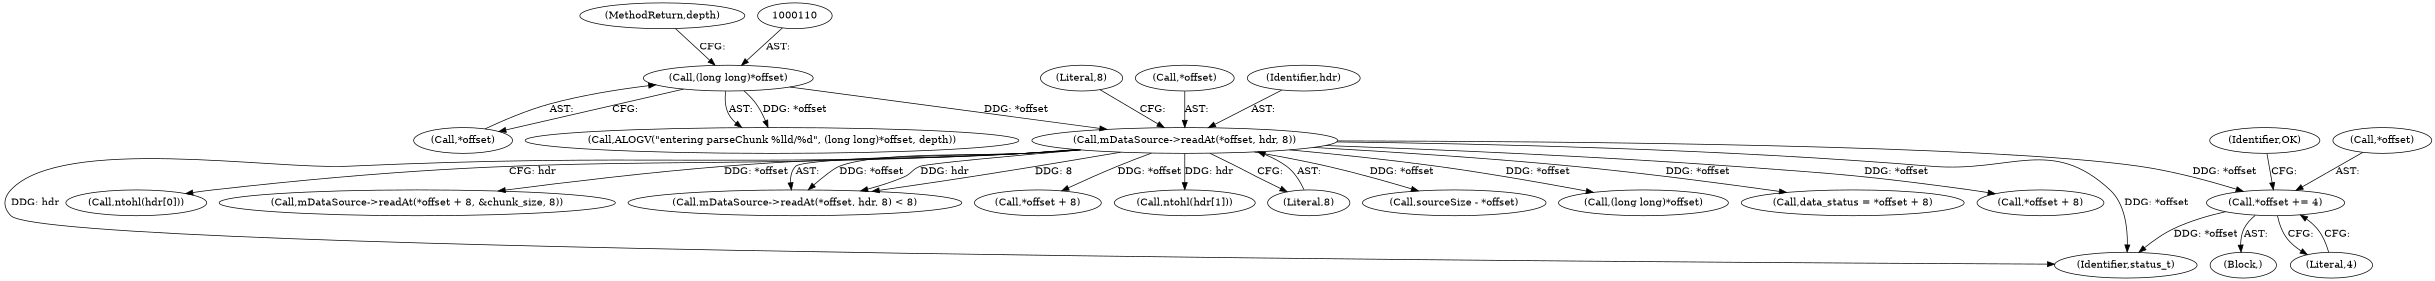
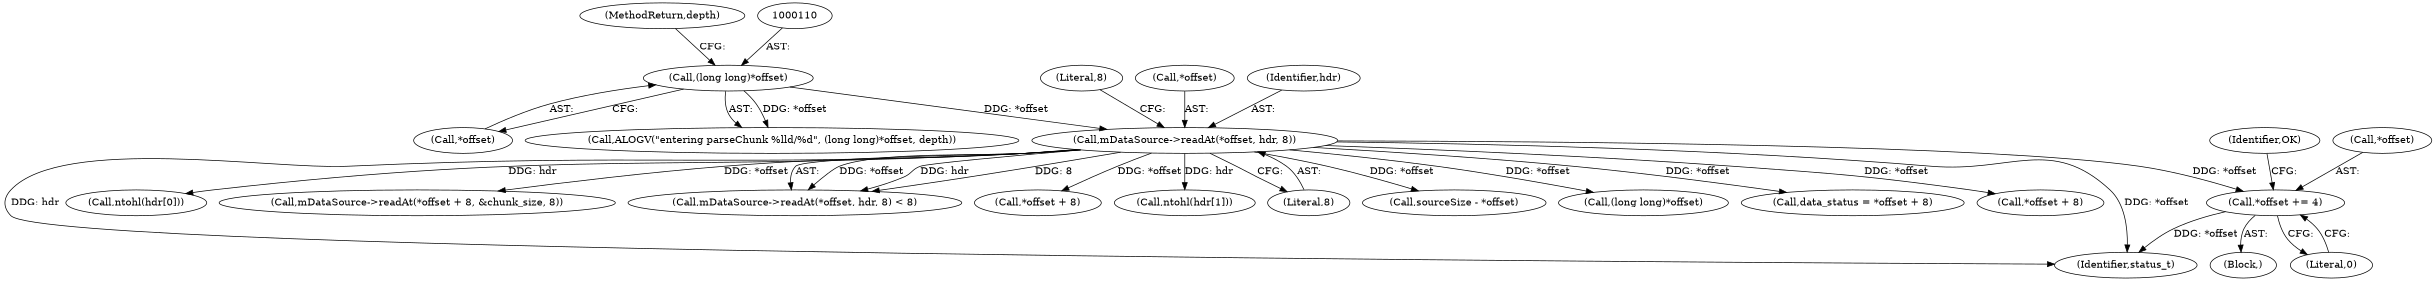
edge "(Call,mDataSource->readAt(*offset, hdr, 8))" -> "(Call,ntohl(hdr[0]))": label "CFG: hdr" -> "DDG: hdr"
node "(Literal,4)": label "(Literal,4)" -> "(Literal,0)"
